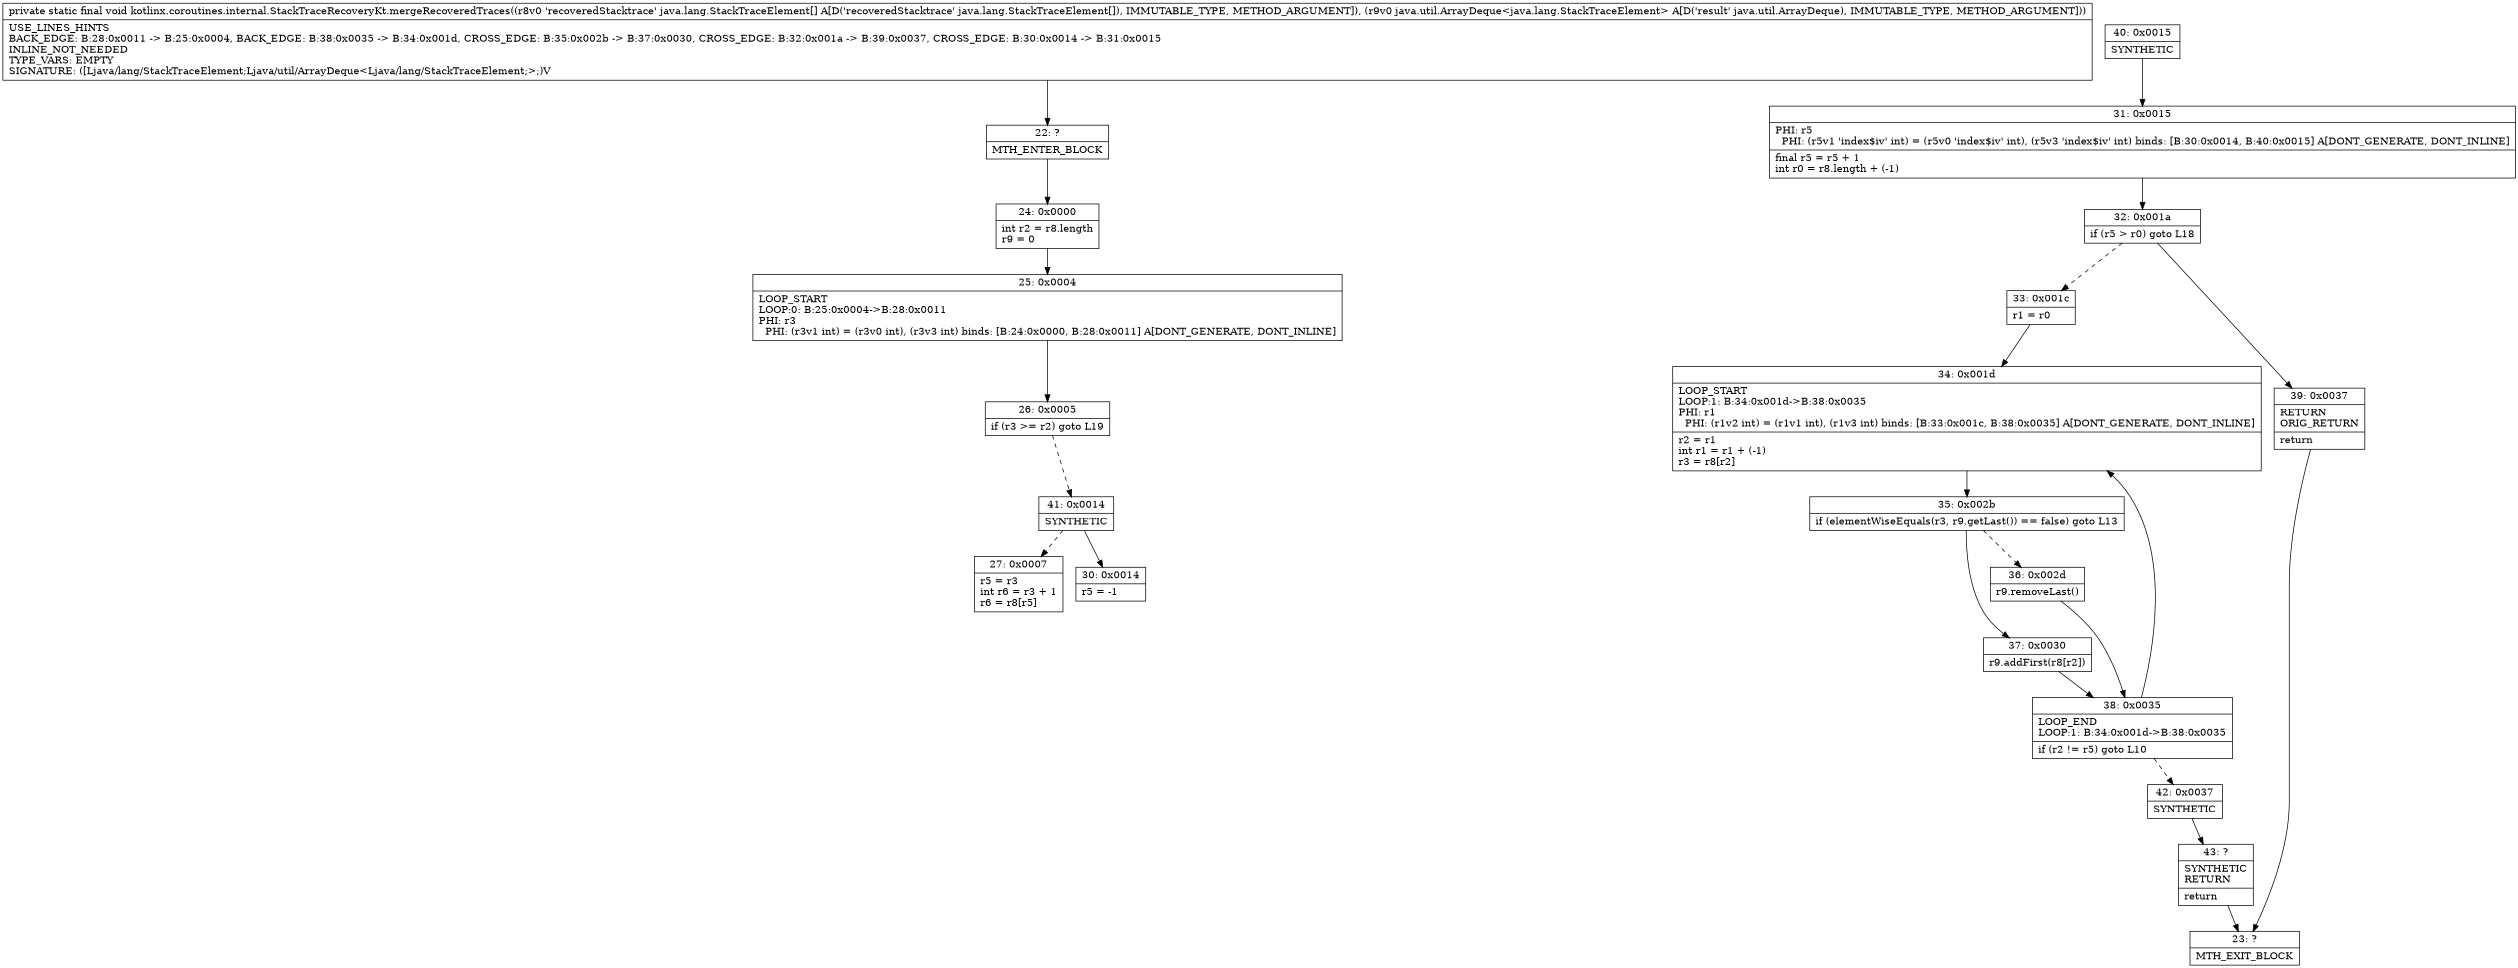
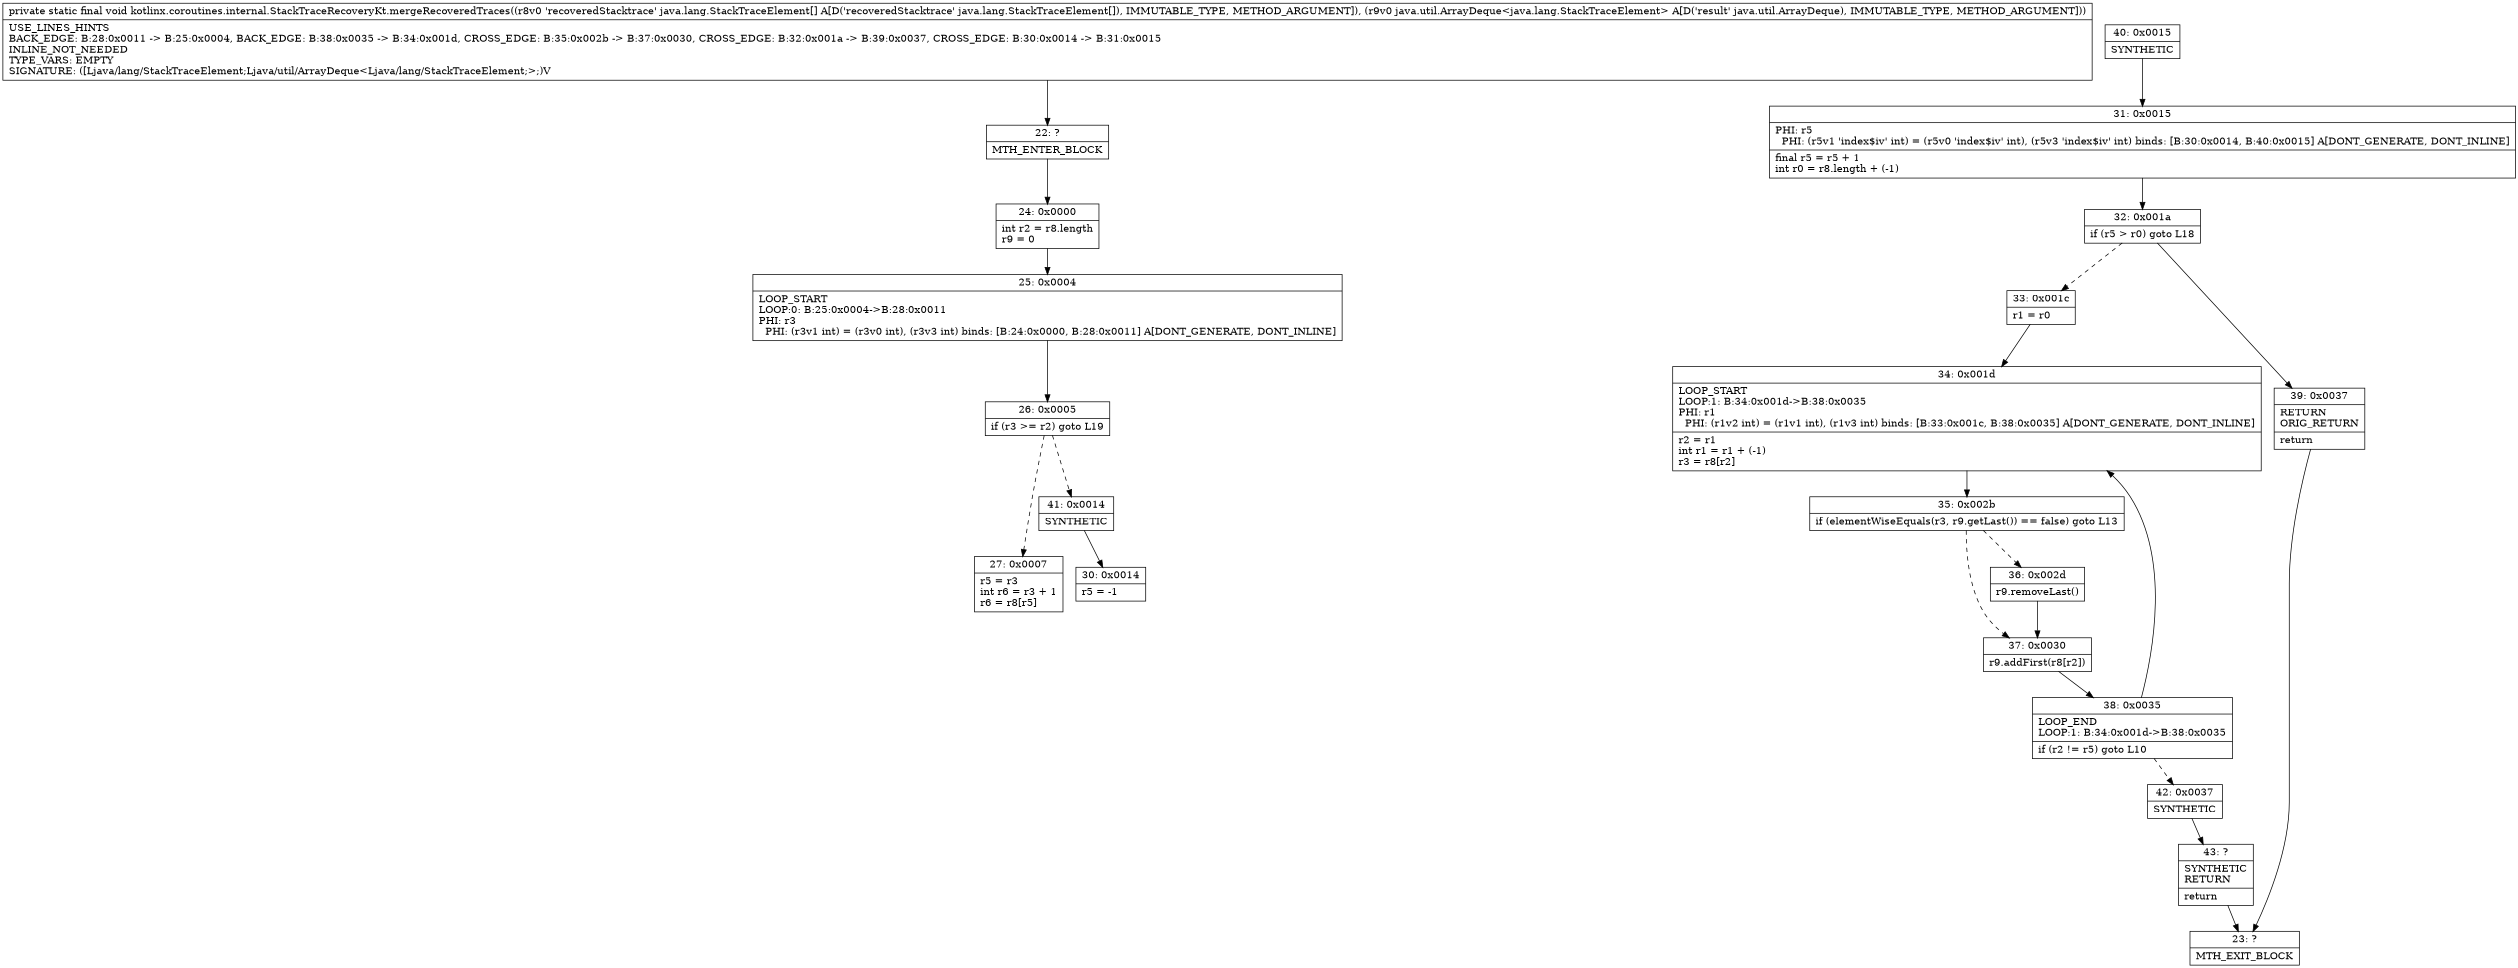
edge "41: 0x0014" -> "27: 0x0007": now "26: 0x0005" -> "27: 0x0007"
edge "35: 0x002b" -> "37: 0x0030": style solid -> dashed
edge "36: 0x002d" -> "38: 0x0035": now "36: 0x002d" -> "37: 0x0030"
